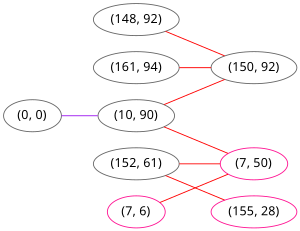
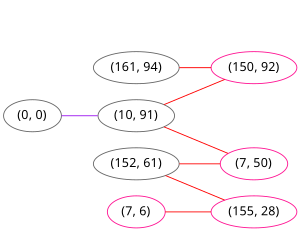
node "(148, 92)": removed
node "(150, 92)": color gray40 -> deeppink
node "(10, 90)": label "(10, 90)" -> "(10, 91)"
edge "(7, 50)" -- "(7, 6)": now "(155, 28)" -- "(7, 6)"
